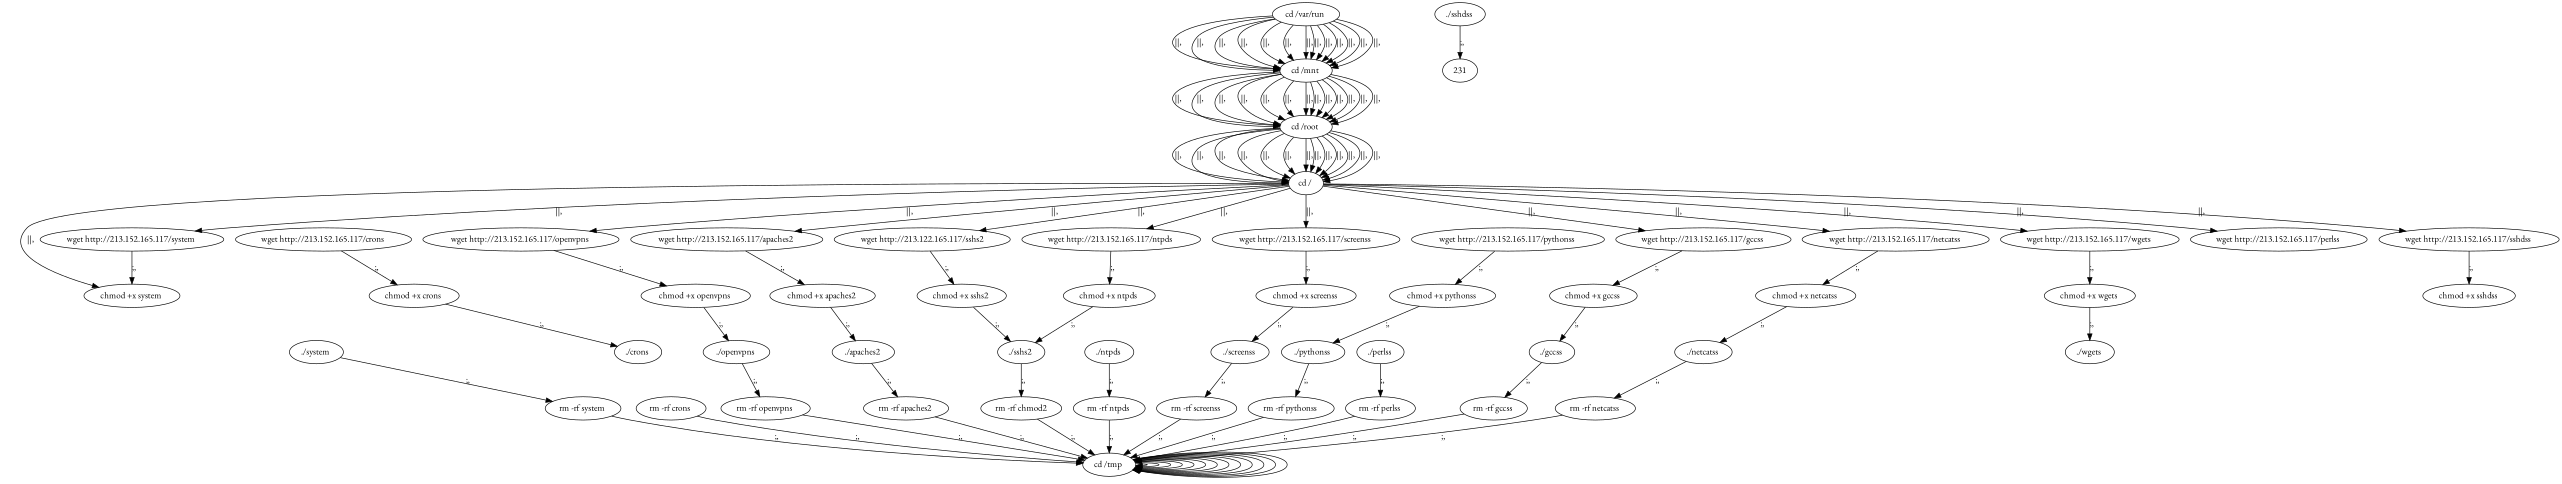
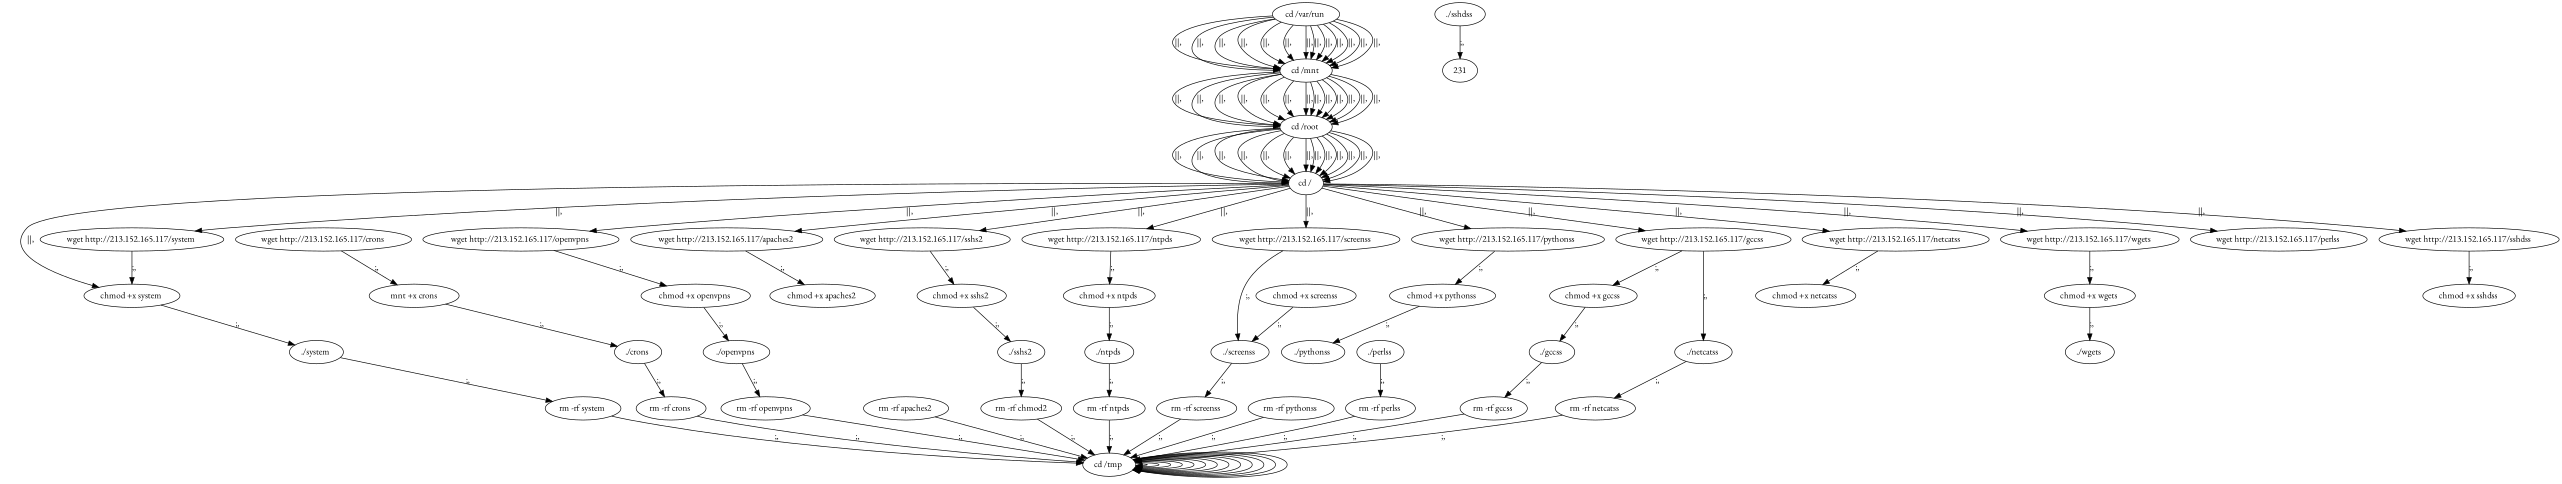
edge "cd /" -> "wget http://213.152.165.117/pythonss": added, label "||,"
node "wget http://213.122.165.117/sshs2": label "wget http://213.122.165.117/sshs2" -> "wget http://213.152.165.117/sshs2"
edge "wget http://213.152.165.117/screenss" -> "chmod +x screenss": now "wget http://213.152.165.117/screenss" -> "./screenss"
node "chmod +x crons": label "chmod +x crons" -> "mnt +x crons"
edge "chmod +x ntpds" -> "./sshs2": now "chmod +x ntpds" -> "./ntpds"
edge "chmod +x netcatss" -> "./netcatss": now "wget http://213.152.165.117/gccss" -> "./netcatss"
edge "chmod +x system" -> "./system": added, label ";,"
node "./apaches2": removed
edge "./crons" -> "rm -rf crons": added, label ";,"
edge "./pythonss" -> "rm -rf pythonss": removed, label ";,"
